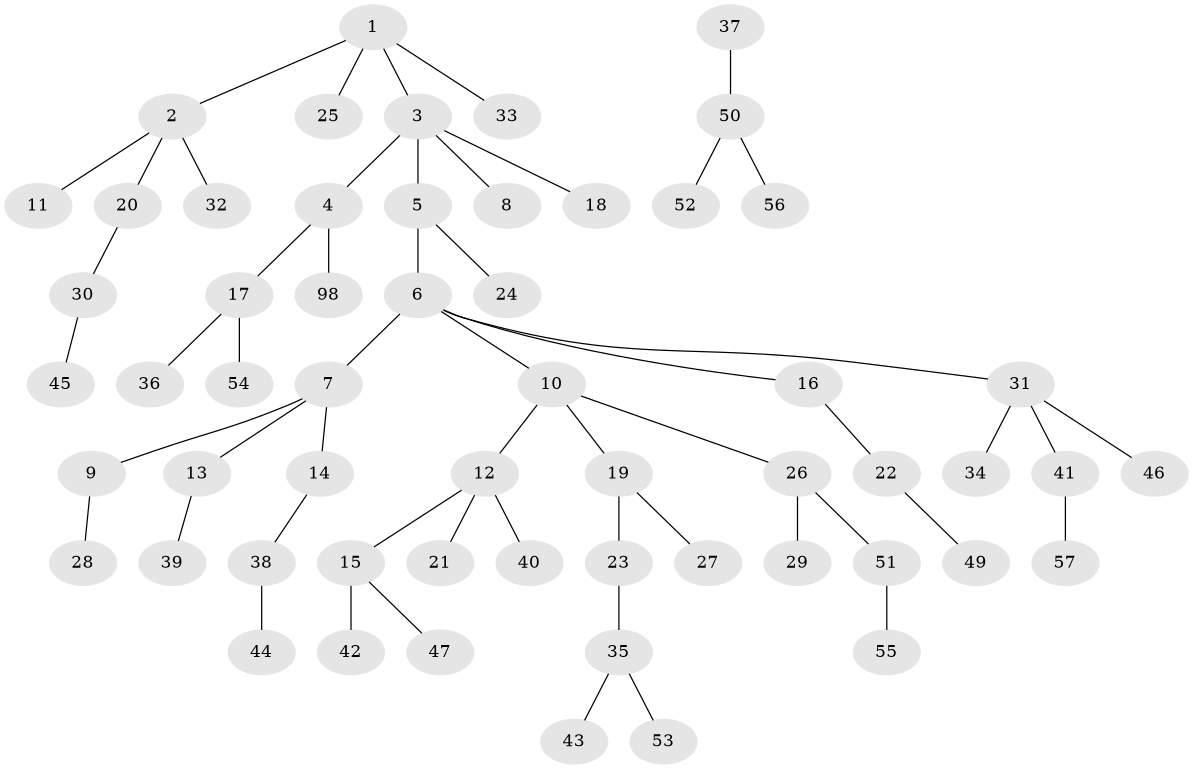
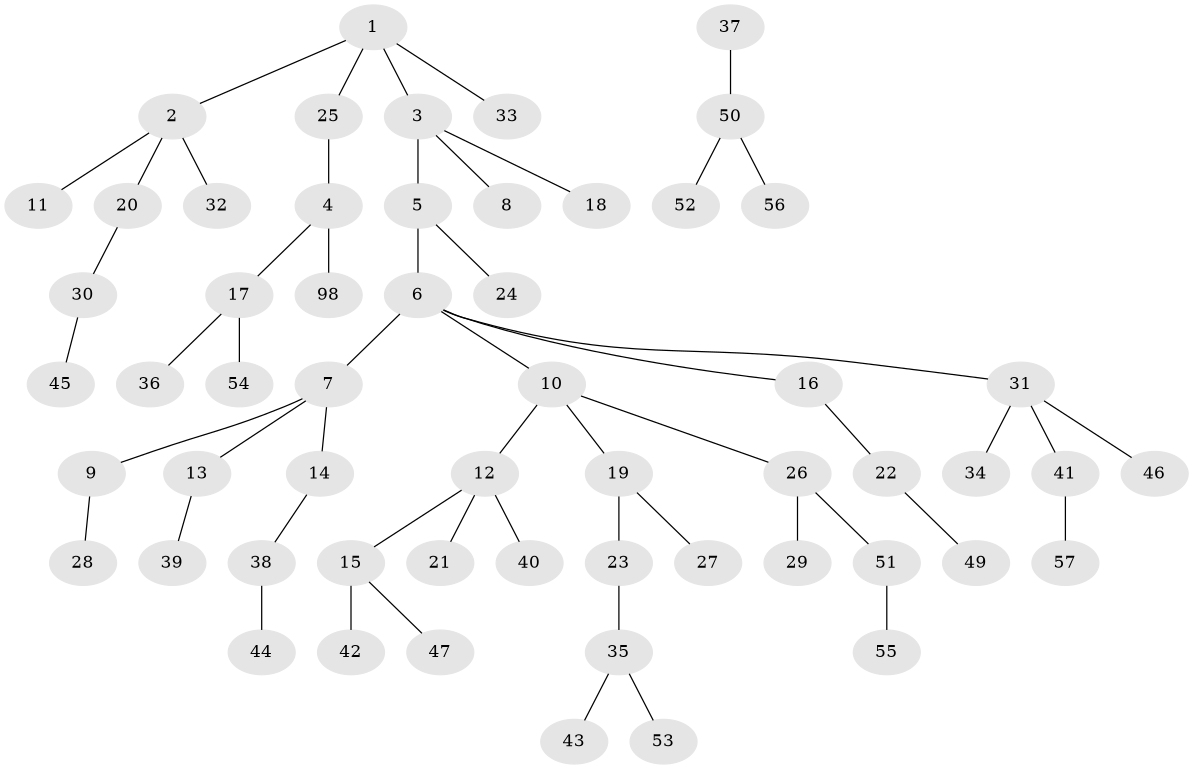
edge "3" -- "4": now "25" -- "4"
